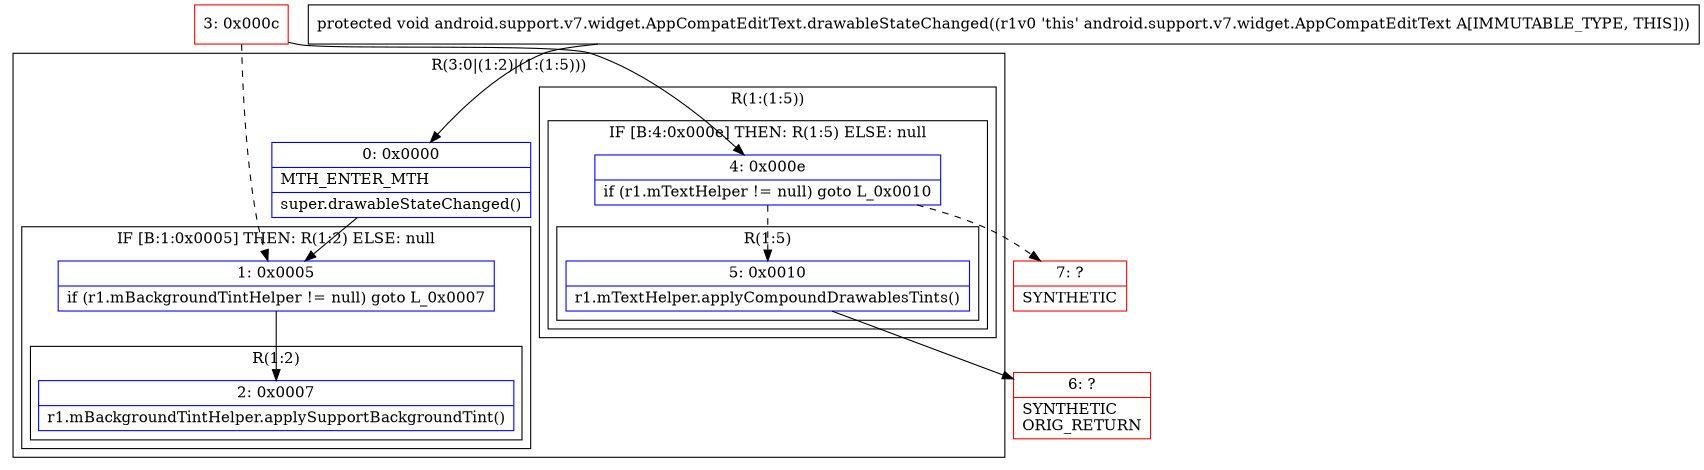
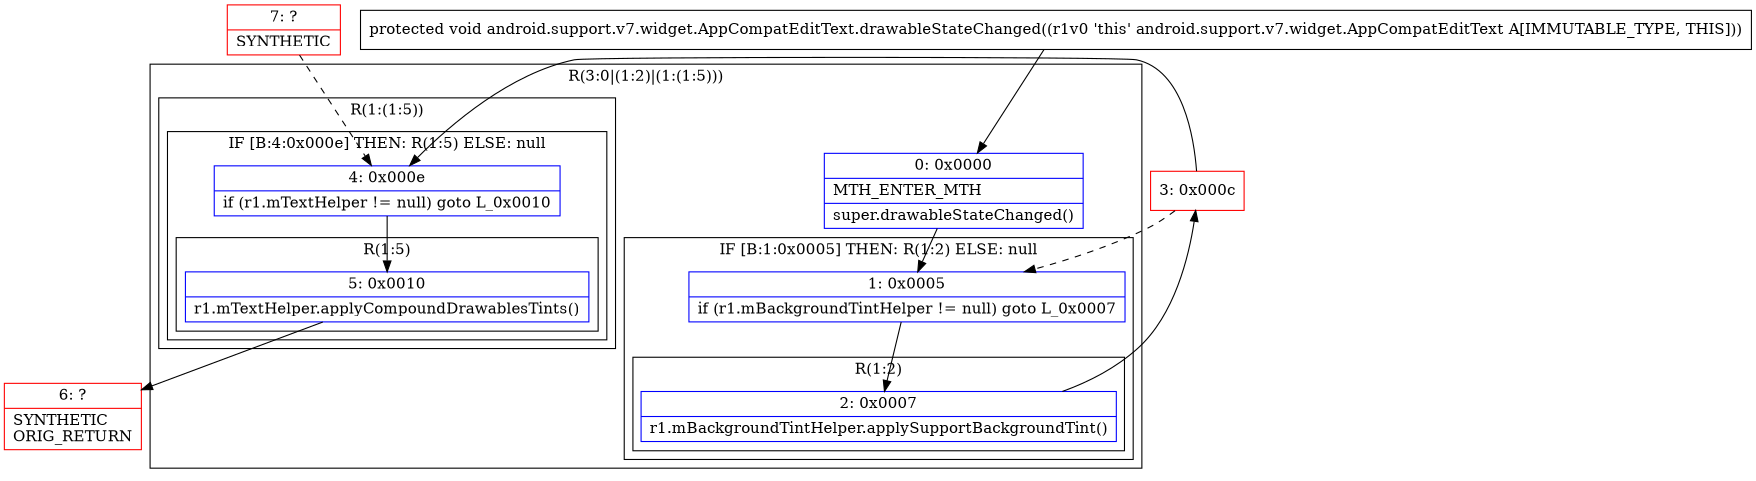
edge "4: 0x000e" -> "7: ?": reversed
edge "4: 0x000e" -> "5: 0x0010": style dashed -> solid
edge "2: 0x0007" -> "3: 0x000c": added
